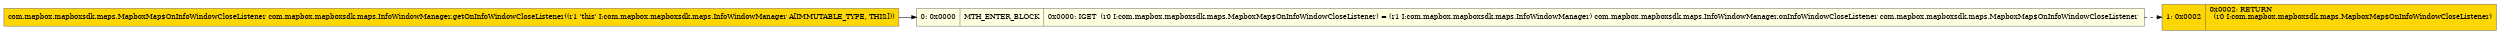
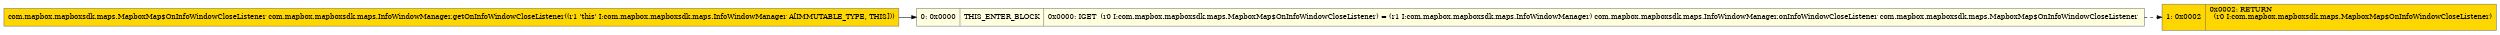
node "0: 0x0000": text "MTH_ENTER_BLOCK" -> "THIS_ENTER_BLOCK"
